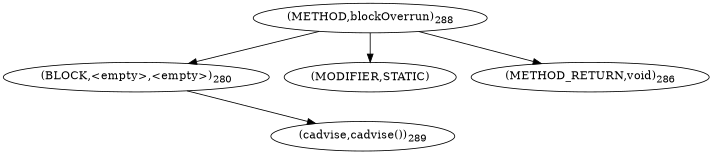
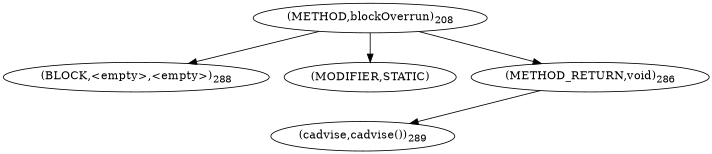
node "(METHOD,blockOverrun)": text "288" -> "208"
node "(BLOCK,<empty>,<empty>)": text "280" -> "288"
edge "(BLOCK,<empty>,<empty>)" -> "(cadvise,cadvise())": now "(METHOD_RETURN,void)" -> "(cadvise,cadvise())"
